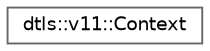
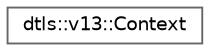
node "dtls::v11::Context": label "dtls::v11::Context" -> "dtls::v13::Context"
